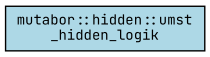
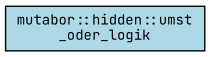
node "mutabor::hidden::umst _hidden_logik": label "mutabor::hidden::umst _hidden_logik" -> "mutabor::hidden::umst _oder_logik"
